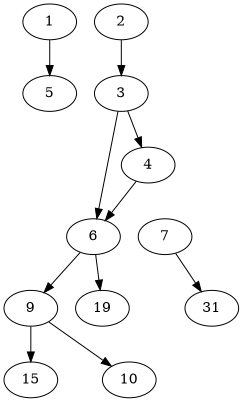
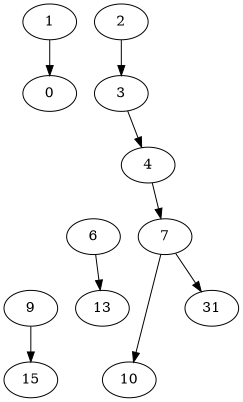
node "5": label "5" -> "0"
edge "3" -> "6": removed
edge "4" -> "6": now "4" -> "7"
edge "6" -> "9": removed
node "19": label "19" -> "13"
edge "9" -> "10": now "7" -> "10"
